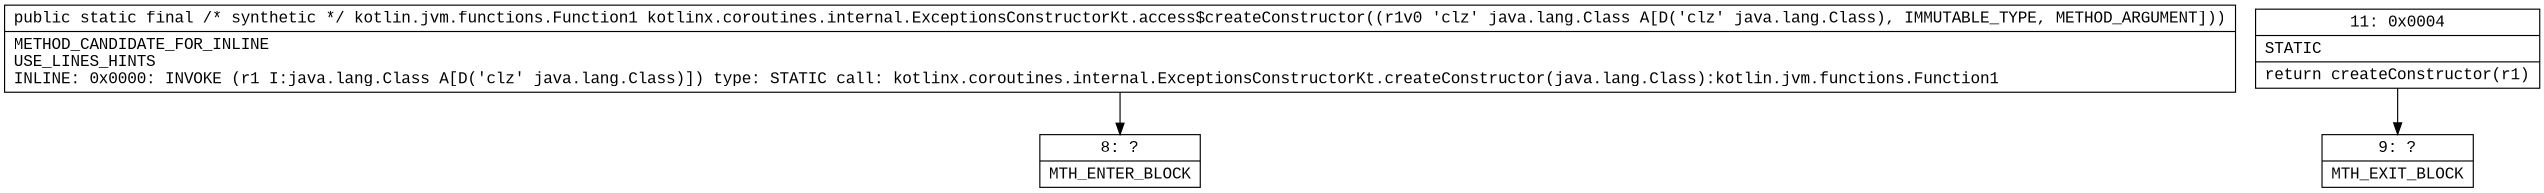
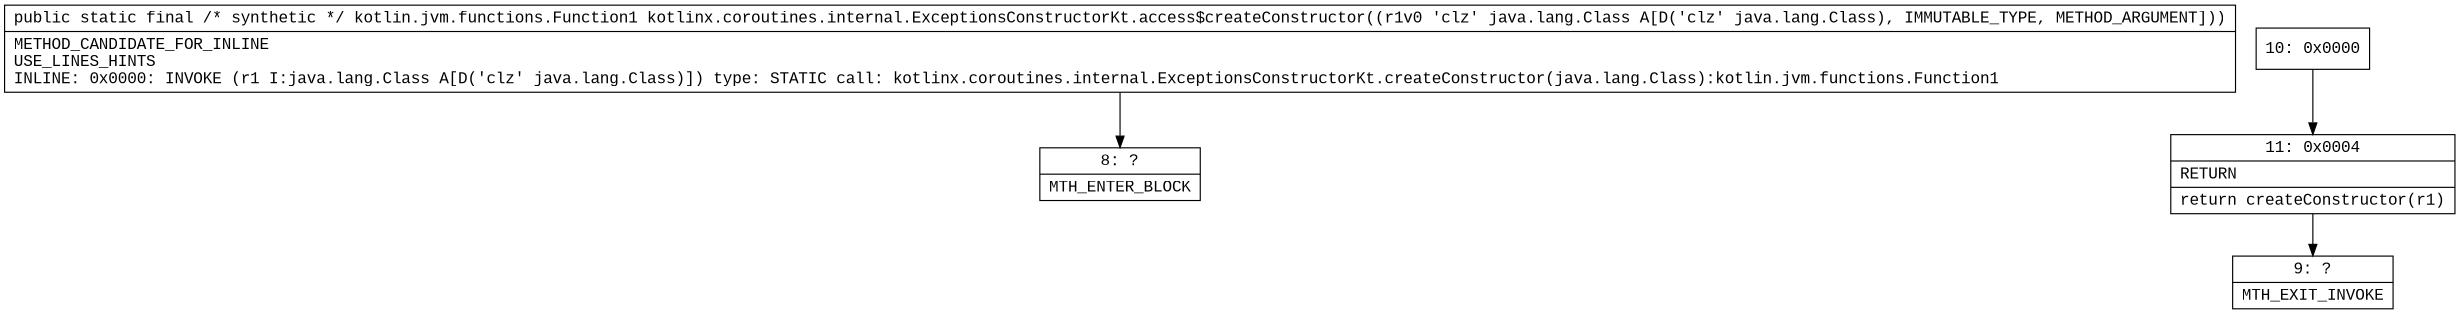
node "11: 0x0004": text "STATIC" -> "RETURN"
node "10: 0x0000": added
node "9: ?": text "MTH_EXIT_BLOCK" -> "MTH_EXIT_INVOKE"
